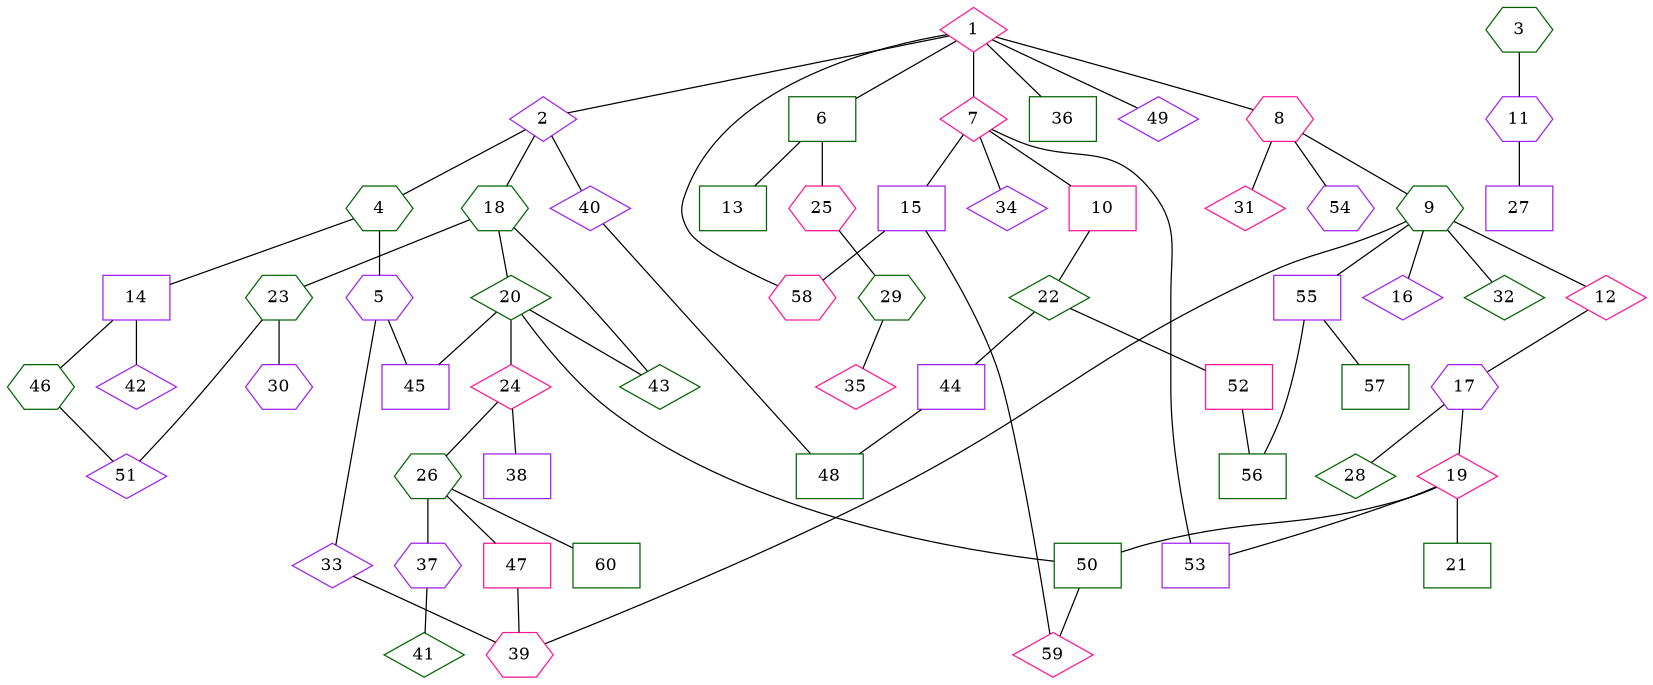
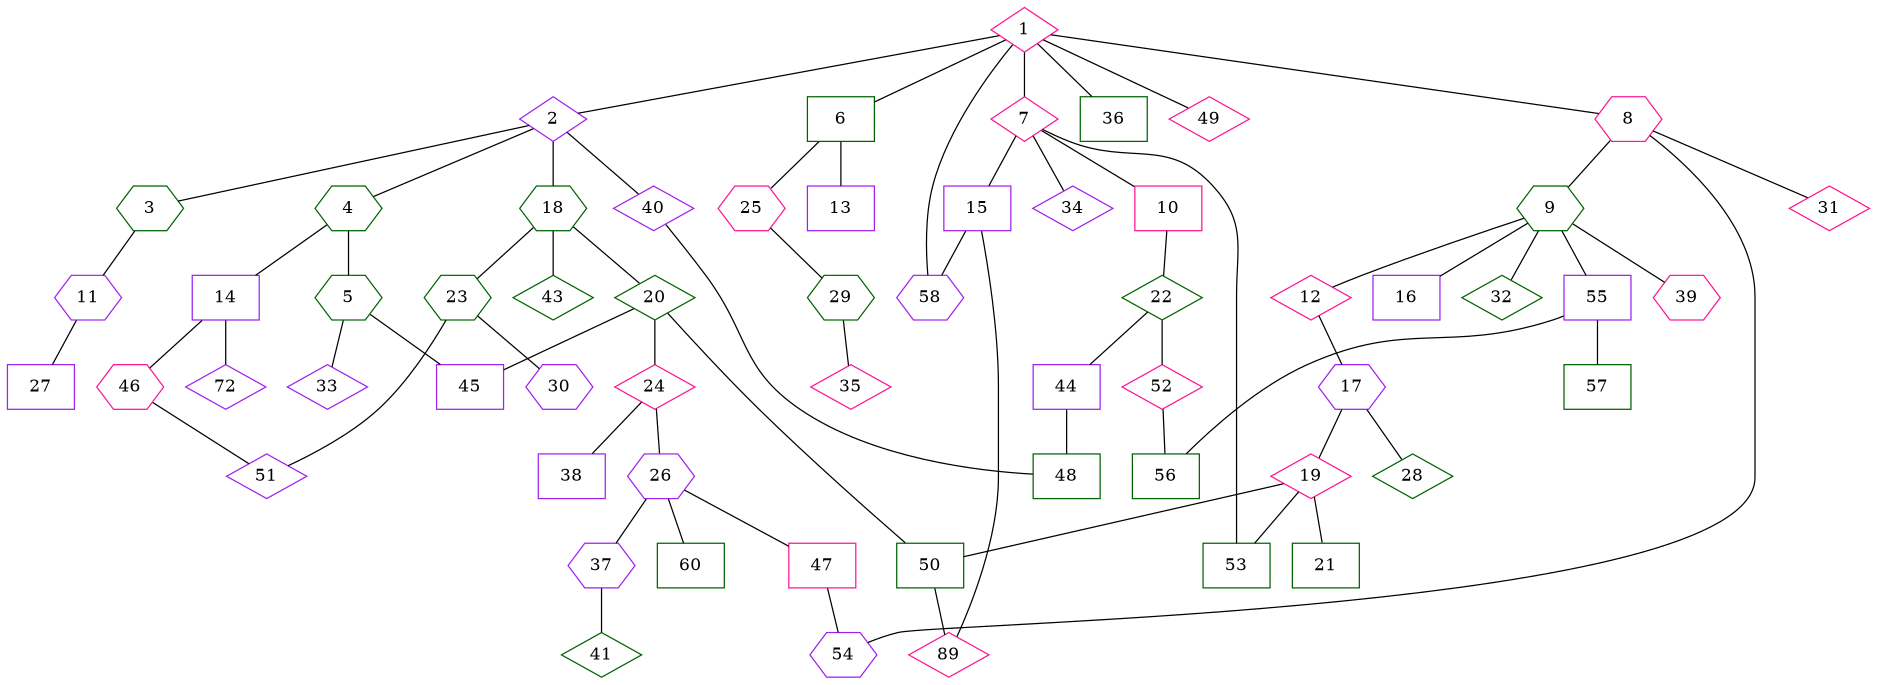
node "49": color purple -> deeppink
edge "2" -- "3": added
node "13": color darkgreen -> purple
node "5": color purple -> darkgreen
node "58": color deeppink -> purple
node "16": shape diamond -> box
edge "20" -- "43": removed
node "46": color darkgreen -> deeppink
node "42": label "42" -> "72"
node "52": shape box -> diamond
node "26": color darkgreen -> purple
node "53": color purple -> darkgreen
edge "33" -- "39": removed
edge "47" -- "39": now "47" -- "54"
node "59": label "59" -> "89"
